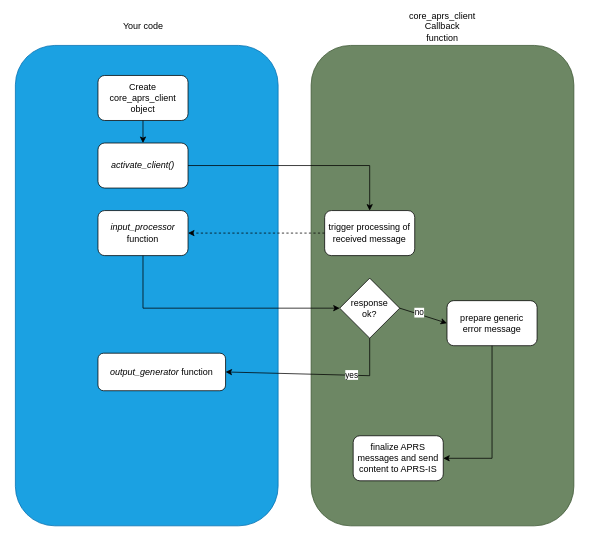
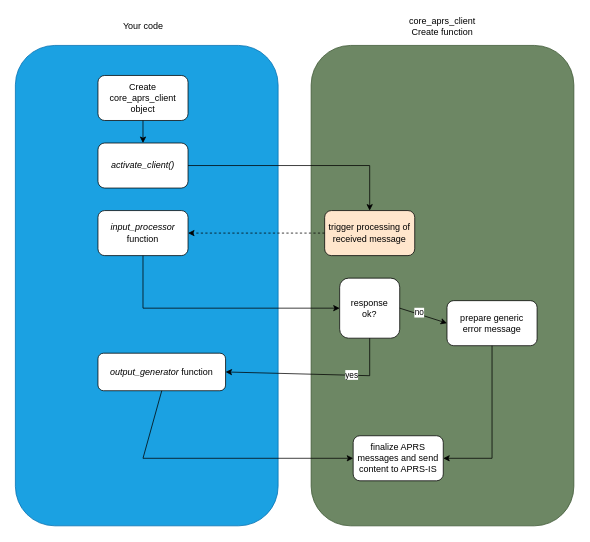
node "core_aprs_client Callback function": label "core_aprs_client Callback function" -> "core_aprs_client Create function"
node "trigger processing of received message": fillcolor #ffffff -> #ffe6cc
node "response ok?": shape diamond -> rounded rectangle
edge "output_generator function" -> "finalize APRS messages and send content to APRS-IS": added
